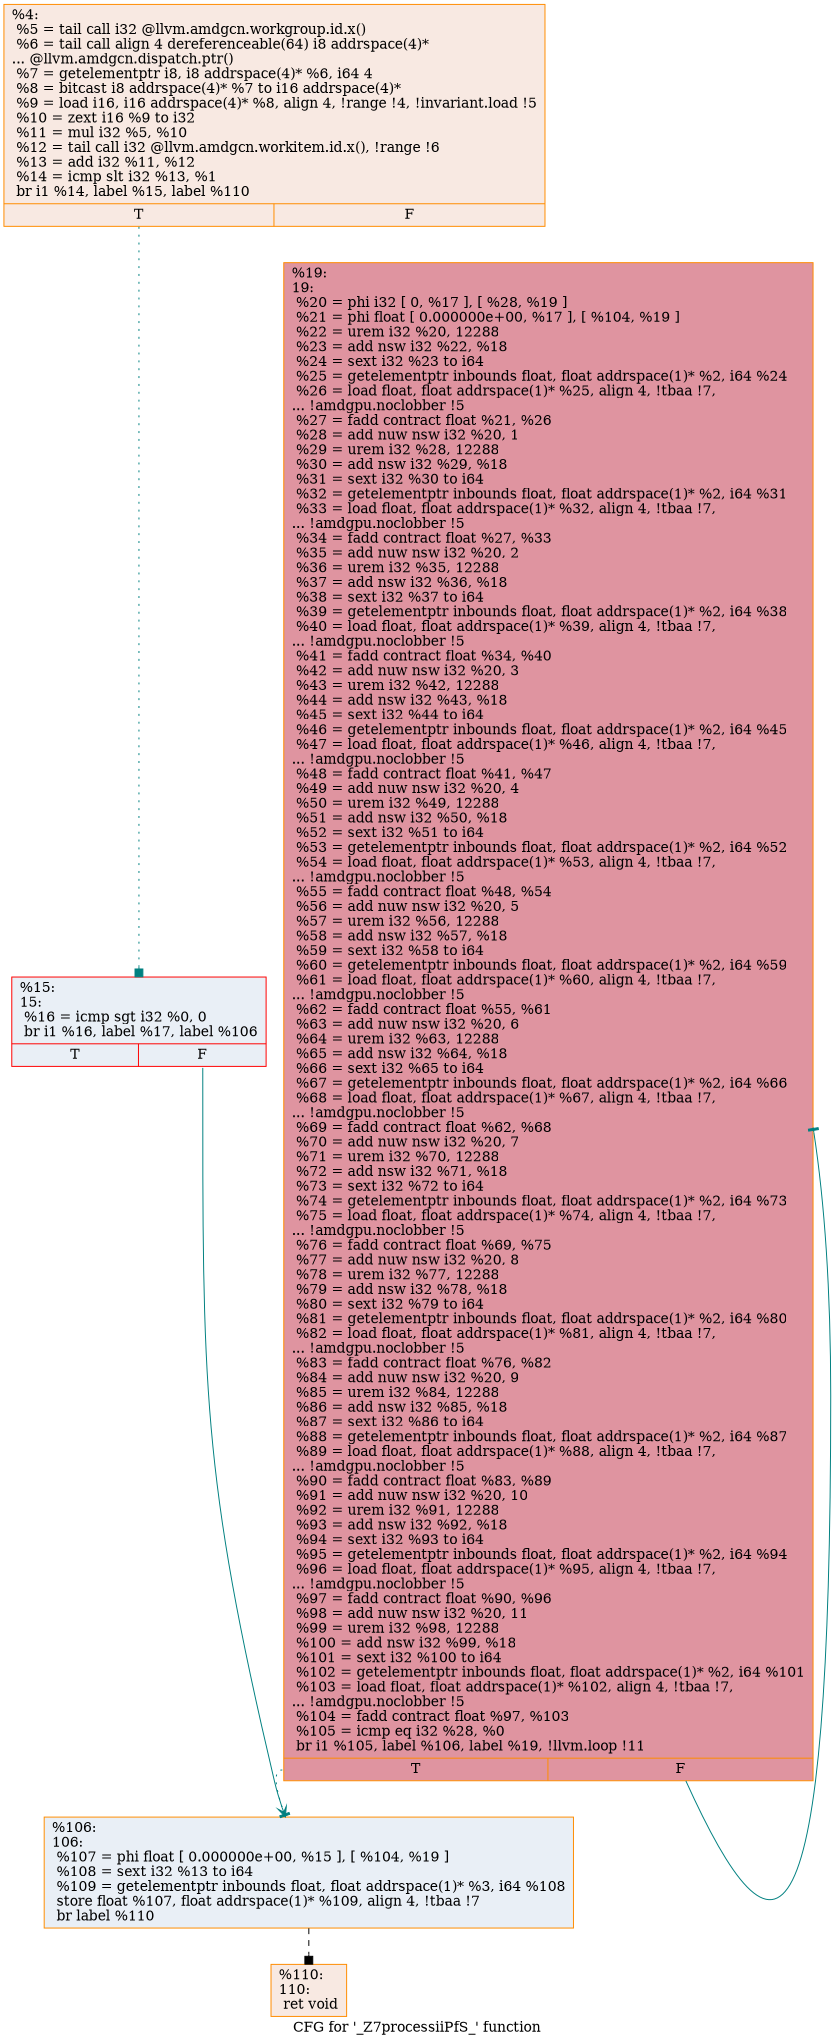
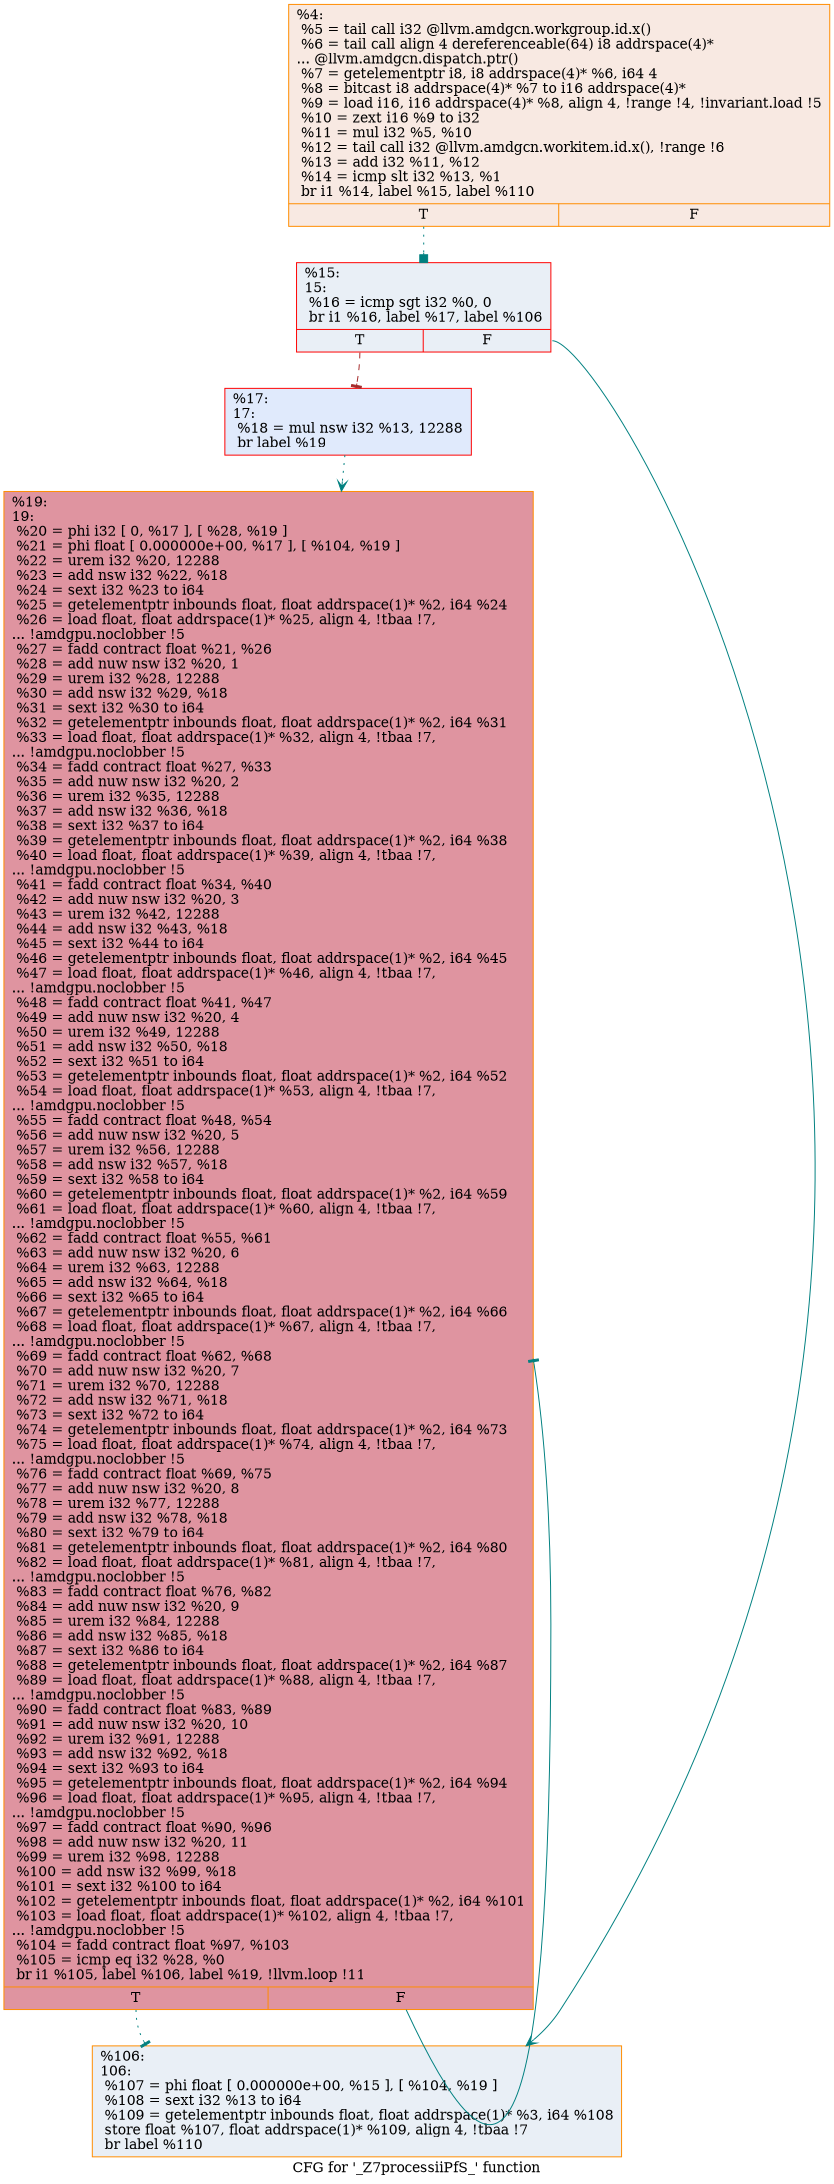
node "%17:": added
node "%110:": removed
